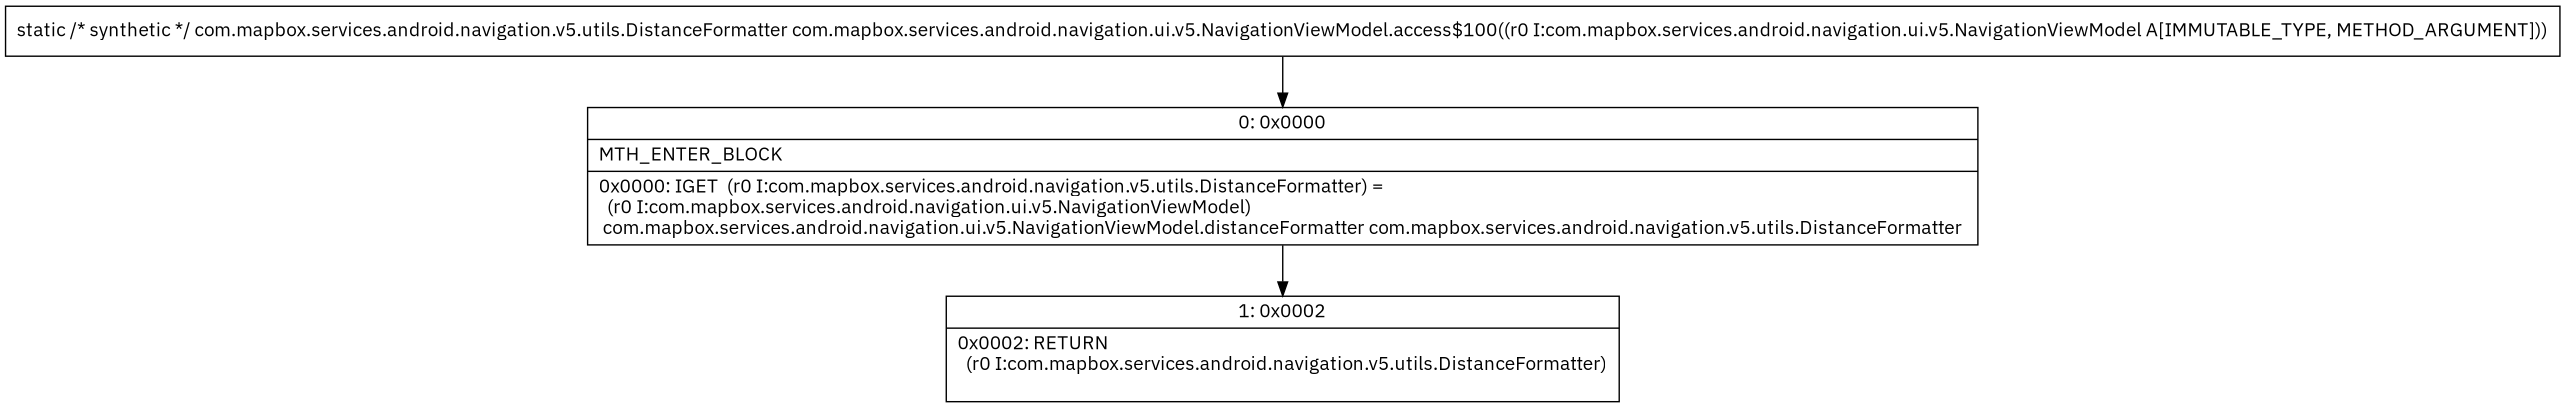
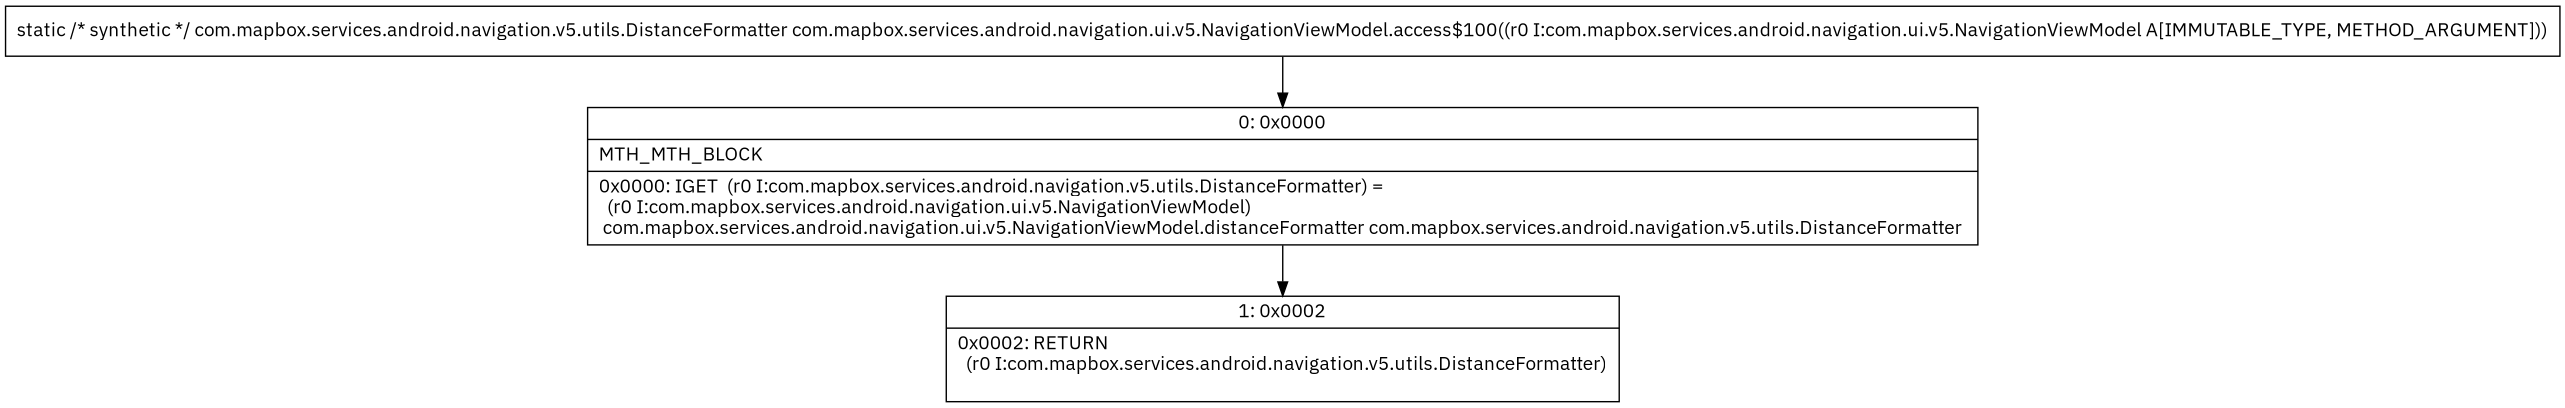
node "0: 0x0000": text "MTH_ENTER_BLOCK" -> "MTH_MTH_BLOCK"
